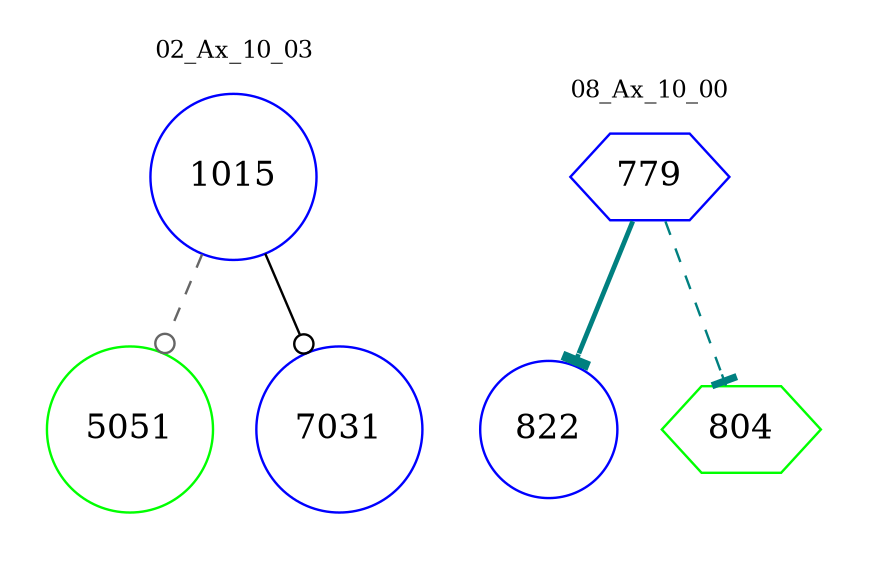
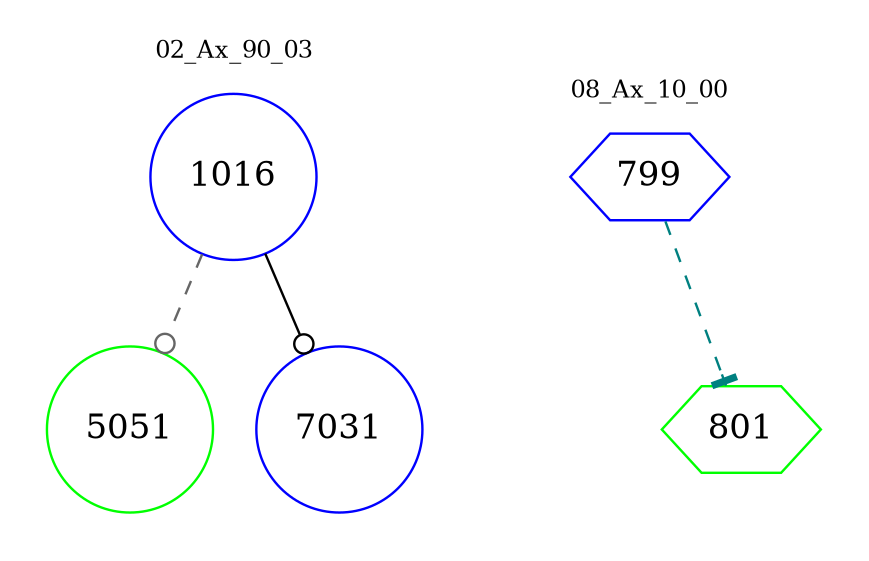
cluster "02_Ax_10_03": label "02_Ax_10_03" -> "02_Ax_90_03"
node "1015": label "1015" -> "1016"
node "779": label "779" -> "799"
node "822": removed
node "804": label "804" -> "801"
